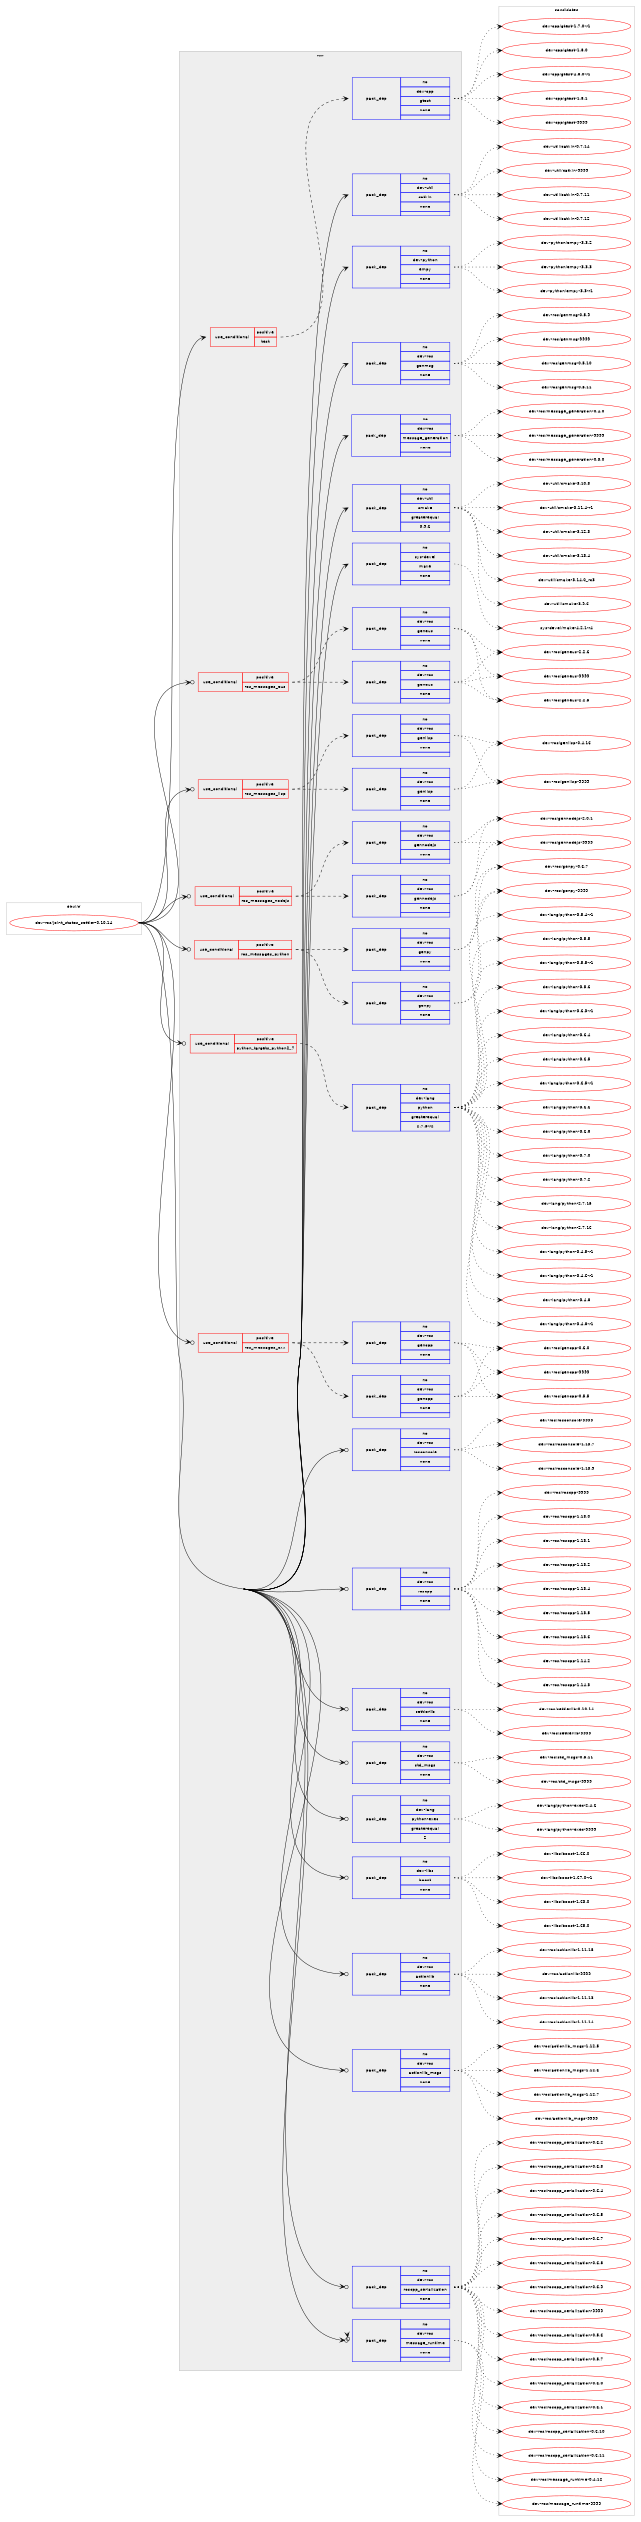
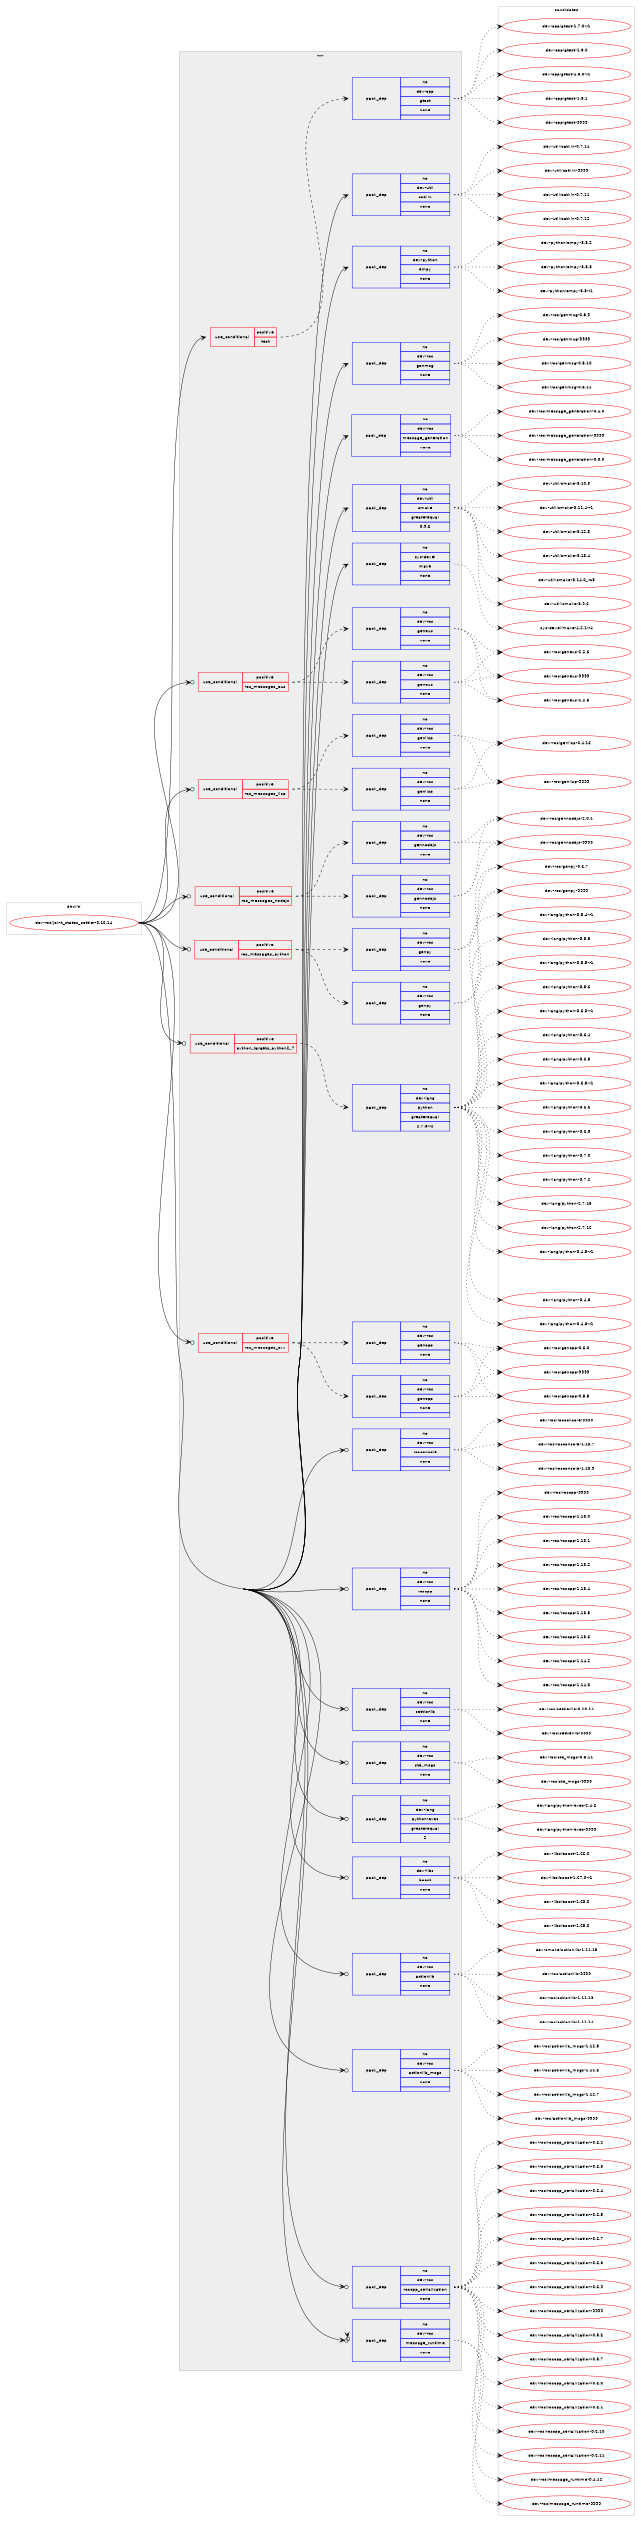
node "dev-lang/python-3.4.6-r1": removed
node "dev-ros/actionlib-1.11.15": label "dev-ros/actionlib-1.11.15" -> "dev-cmake/actionlib-1.11.15"
